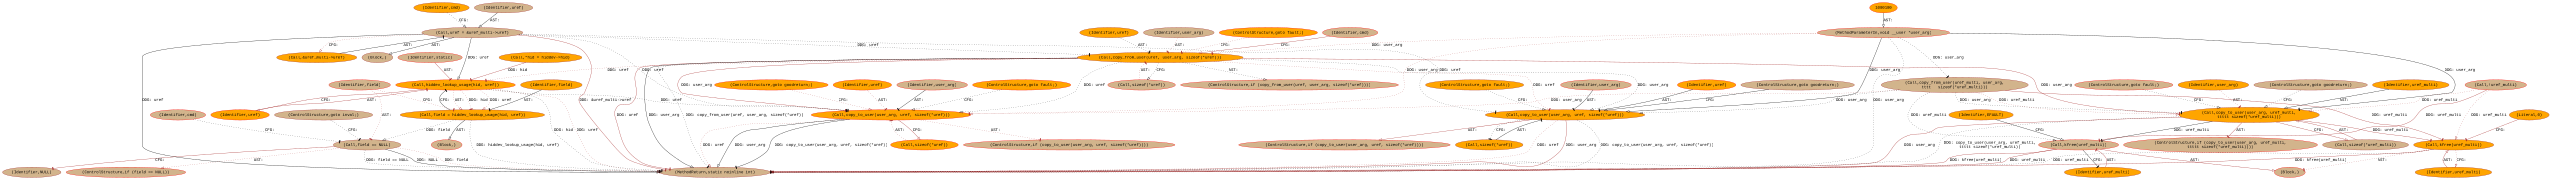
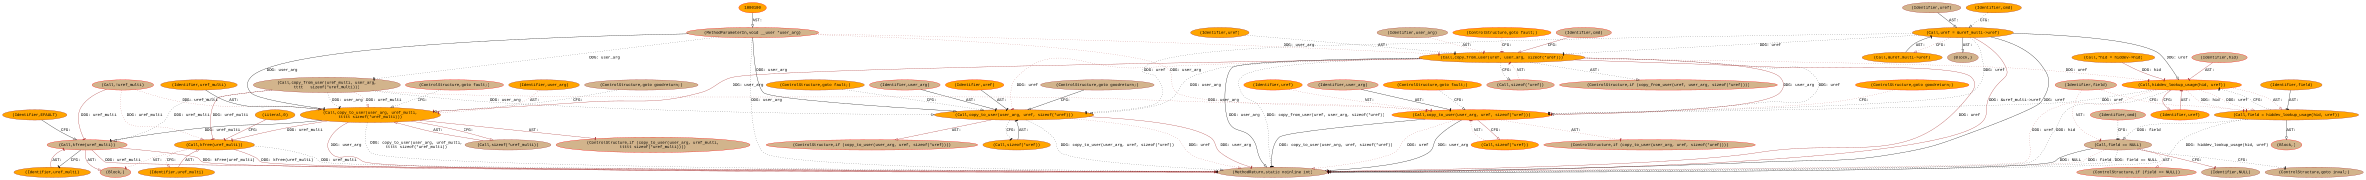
node "(Call,uref = &uref_multi->uref)": fillcolor tan -> orange
node "(Identifier,static)": label "(Identifier,static)" -> "(Identifier,hid)"
edge "(Call,field = hiddev_lookup_usage(hid, uref))" -> "(Call,hiddev_lookup_usage(hid, uref))": style solid -> dotted
edge "(ControlStructure,goto inval;)" -> "(Call,field == NULL)": reversed
